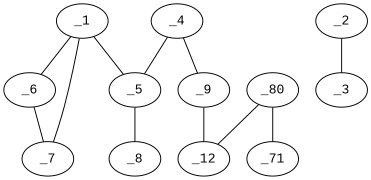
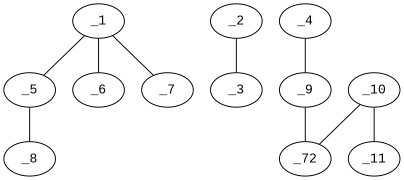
edge "_4" -- "_5": removed
node "_80": label "_80" -> "_10"
edge "_6" -- "_7": removed
node "_12": label "_12" -> "_72"
node "_71": label "_71" -> "_11"
